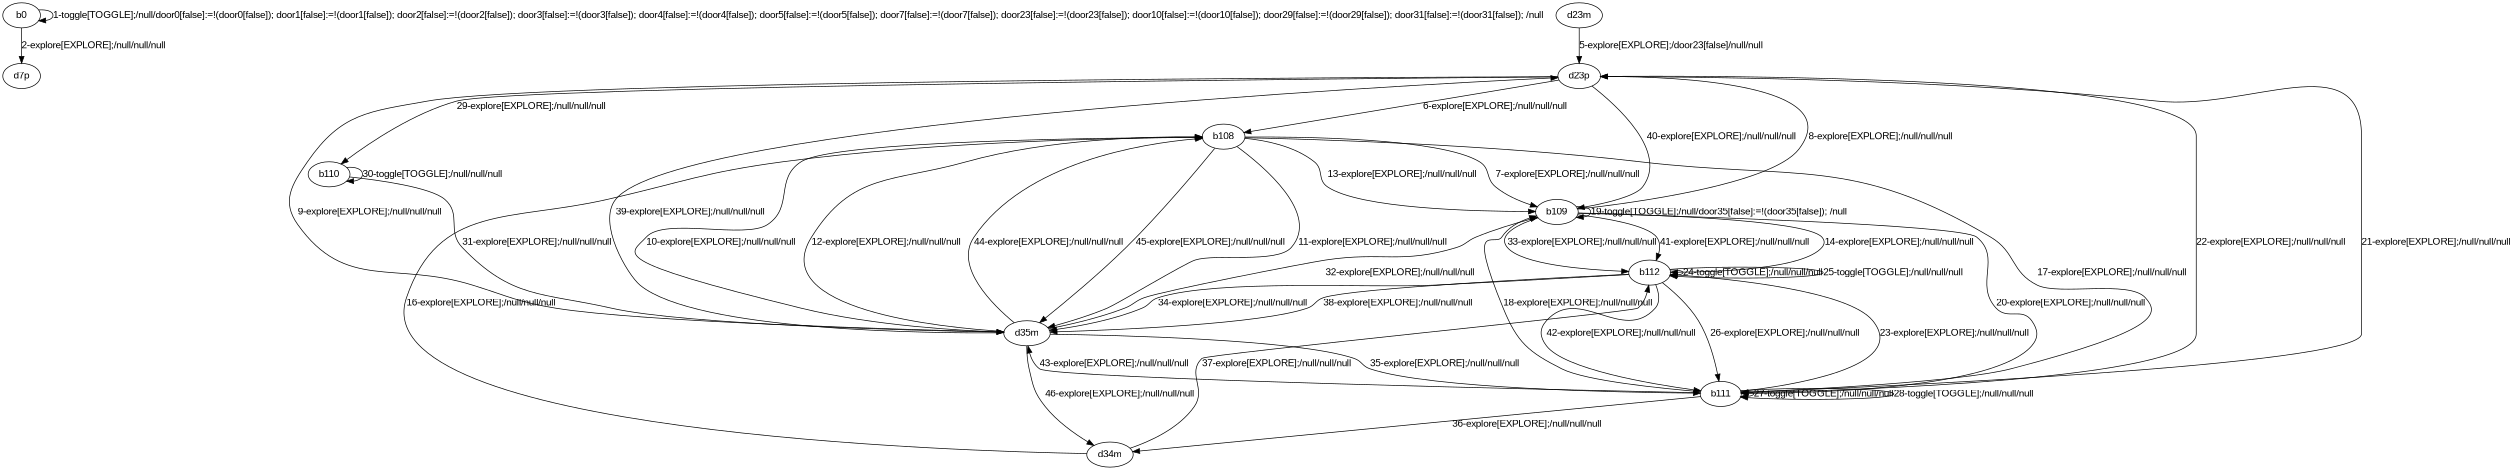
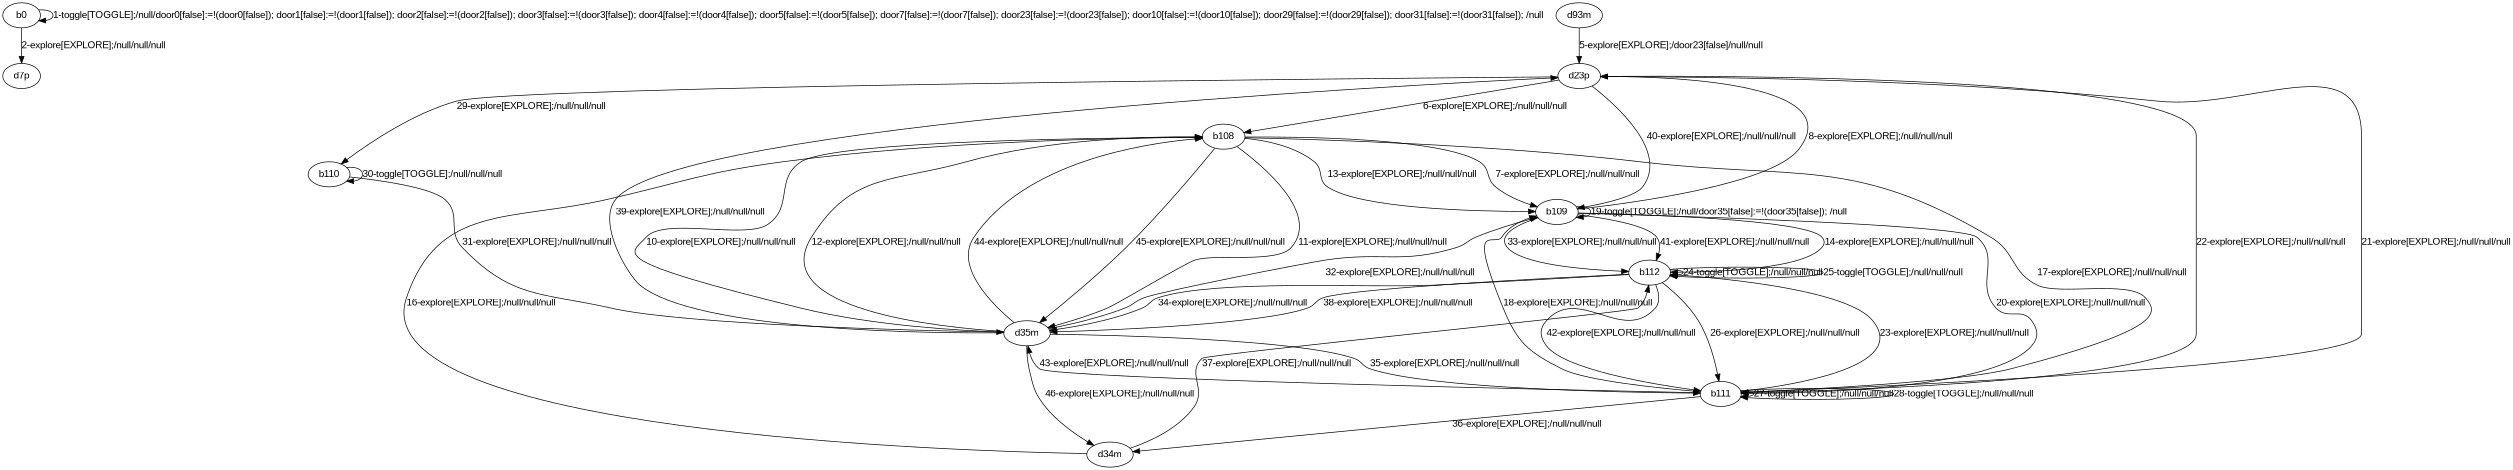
node "d23m": label "d23m" -> "d93m"
edge "d23p" -> "d35m": removed, label "9-explore[EXPLORE];/null/null/null"
